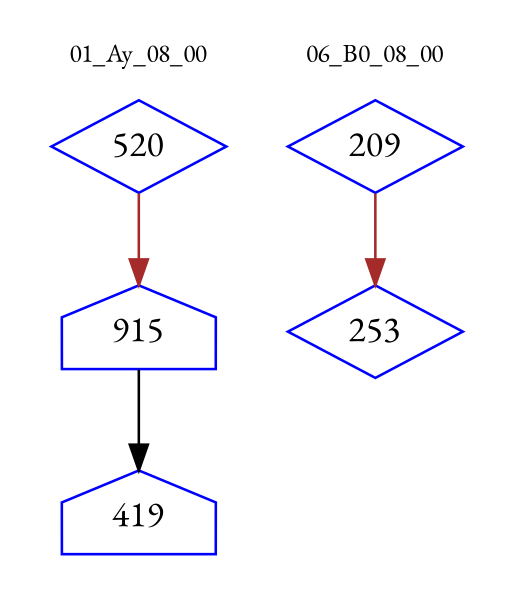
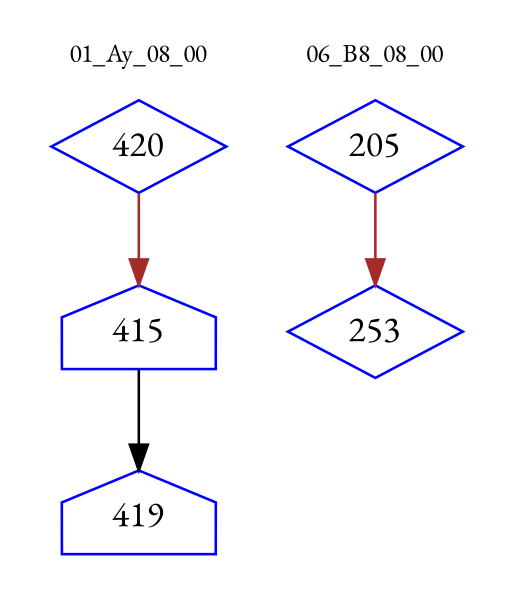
cluster "06_B0_08_00": label "06_B0_08_00" -> "06_B8_08_00"
node "520": label "520" -> "420"
node "209": label "209" -> "205"
node "915": label "915" -> "415"
